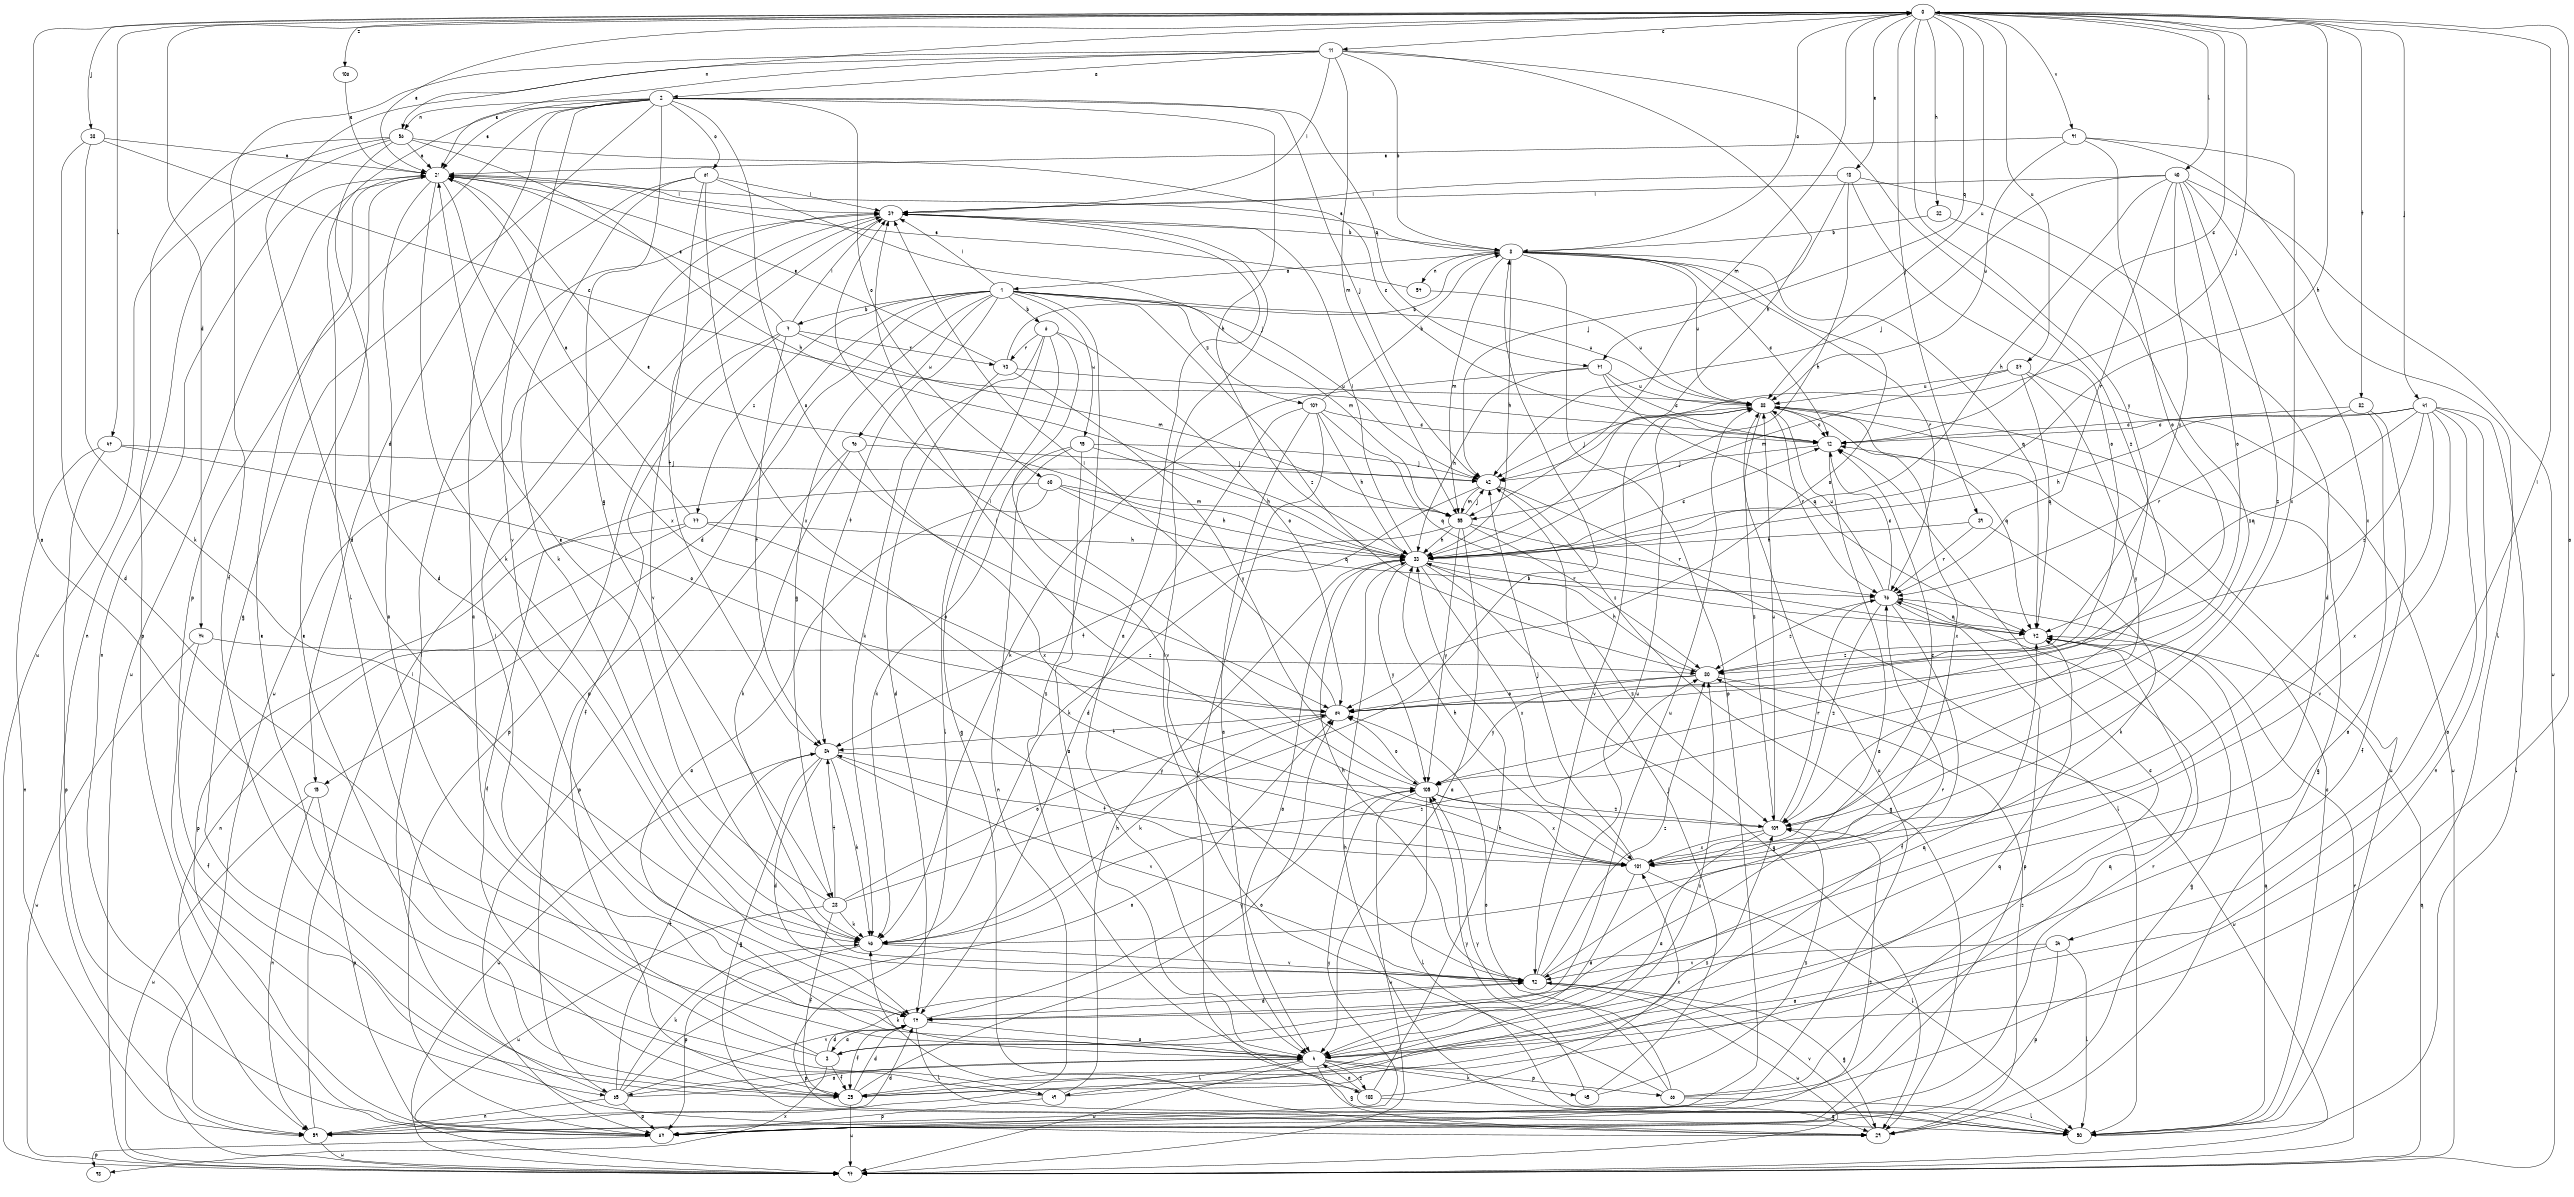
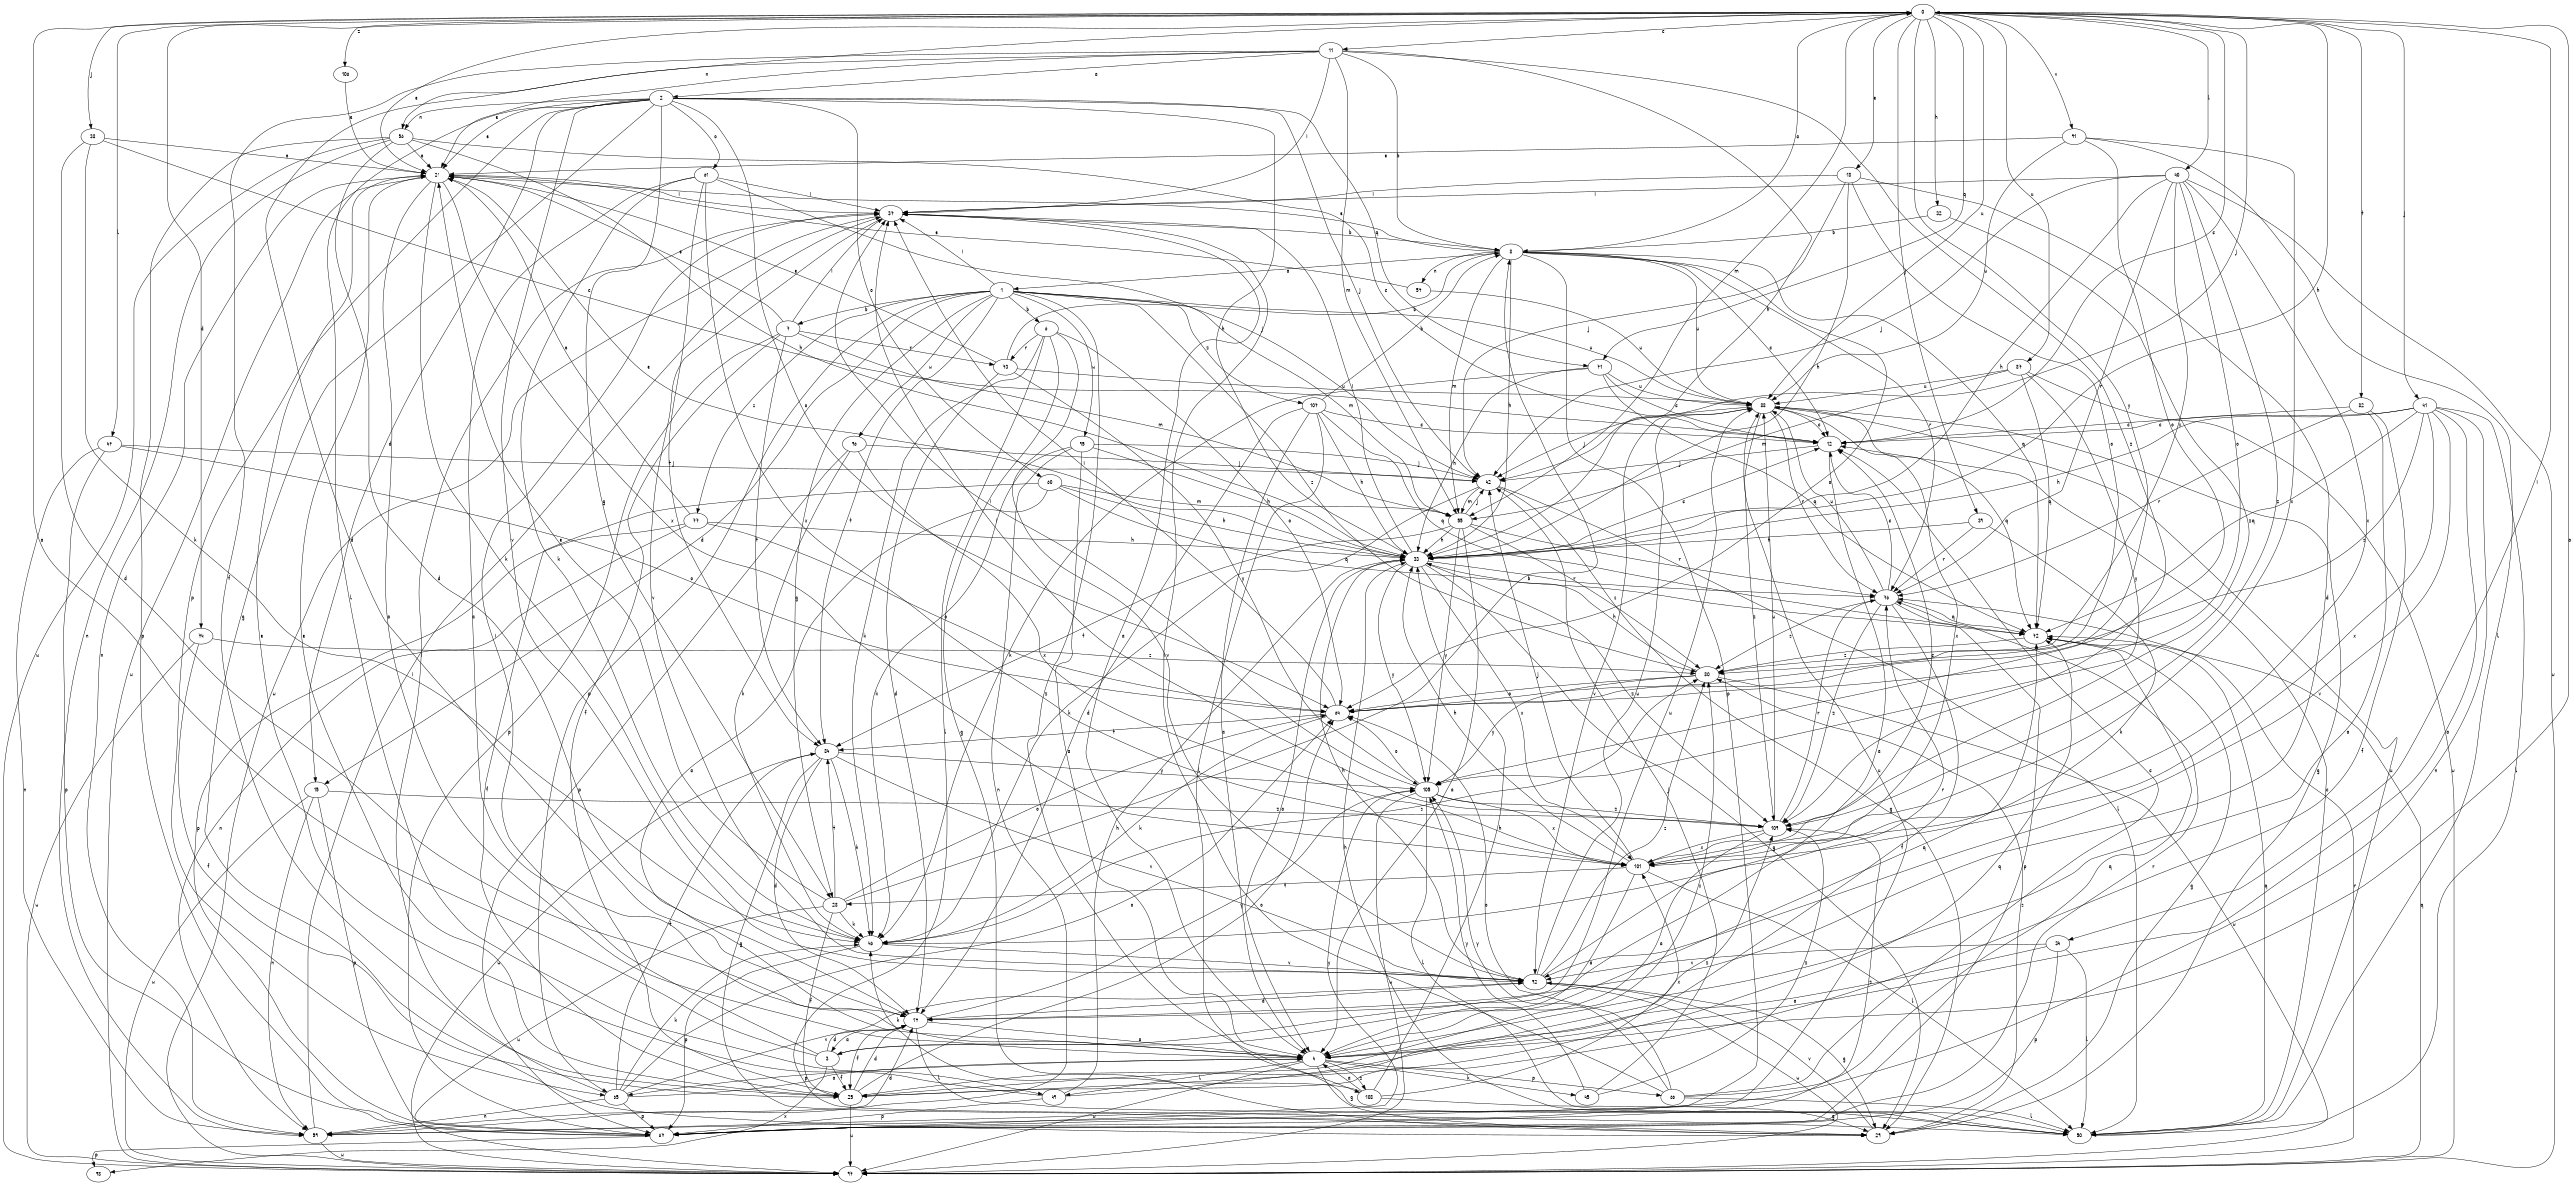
edge "15" -> "109": added, label "z"
edge "101" -> "84": now "101" -> "28"
